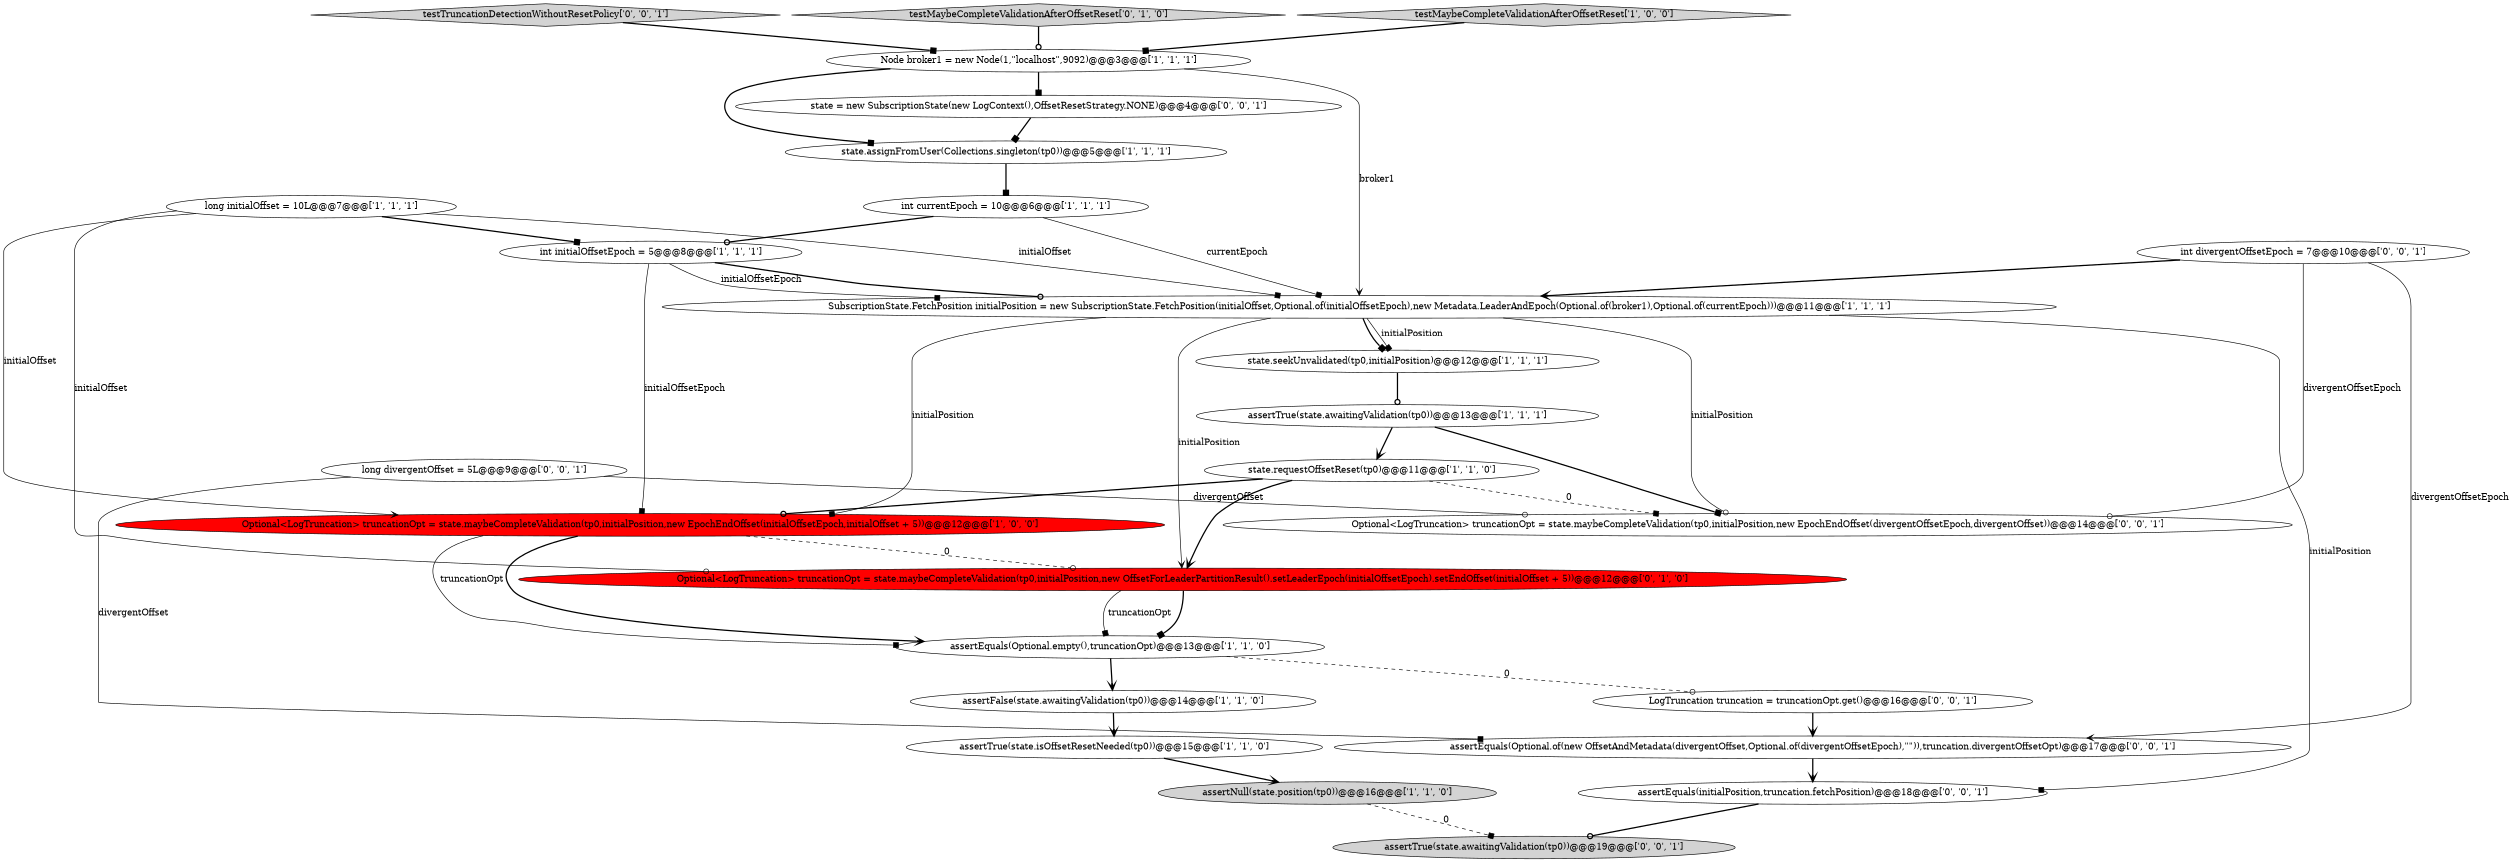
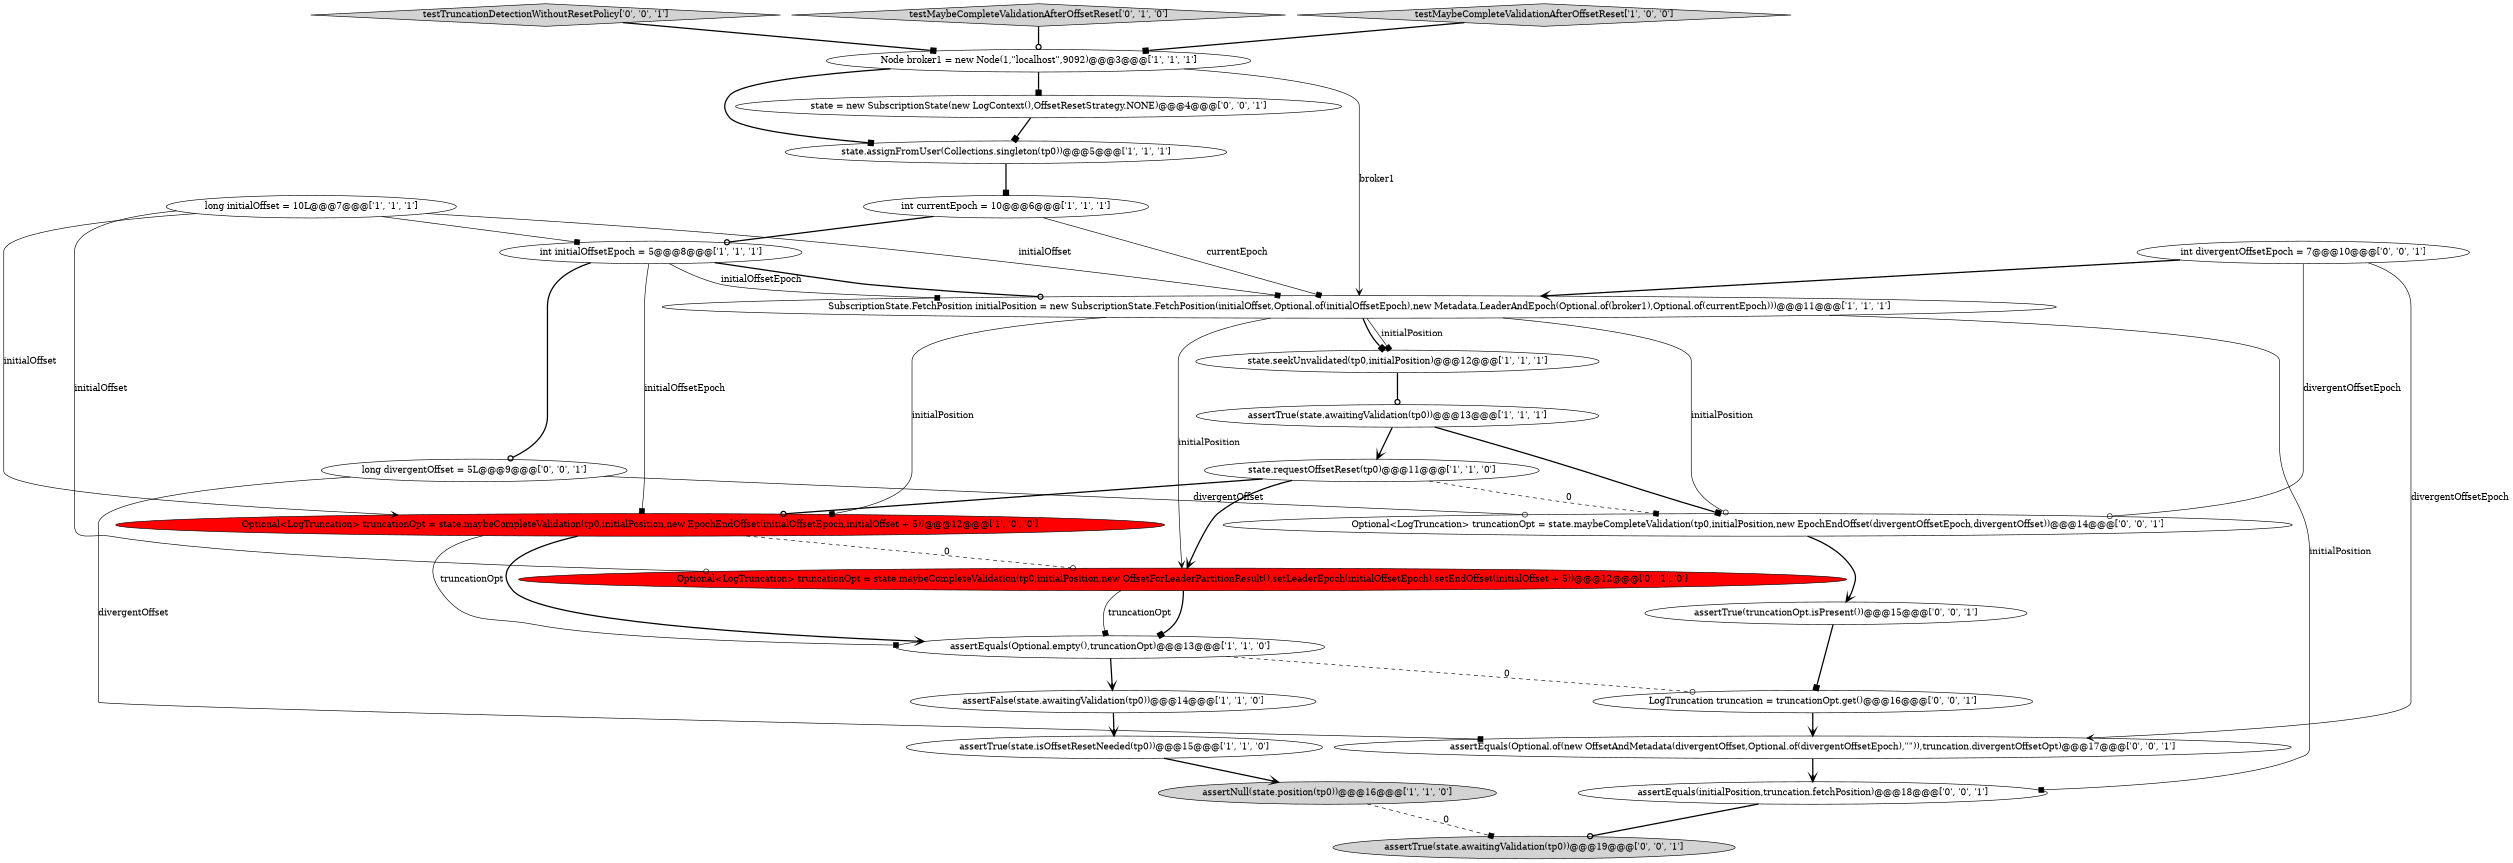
edge "long initialOffset = 10L@@@7@@@['1', '1', '1']" -> "int initialOffsetEpoch = 5@@@8@@@['1', '1', '1']": style bold -> solid
edge "int initialOffsetEpoch = 5@@@8@@@['1', '1', '1']" -> "long divergentOffset = 5L@@@9@@@['0', '0', '1']": added
node "assertTrue(truncationOpt.isPresent())@@@15@@@['0', '0', '1']": added
